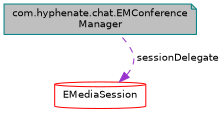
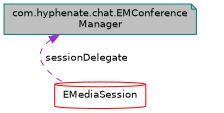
edge "com.hyphenate.chat.EMConference Manager" -> "EMediaSession": reversed
